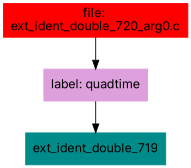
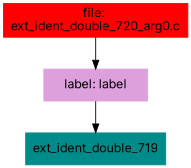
node "label: quadtime": label "label: quadtime" -> "label: label"
